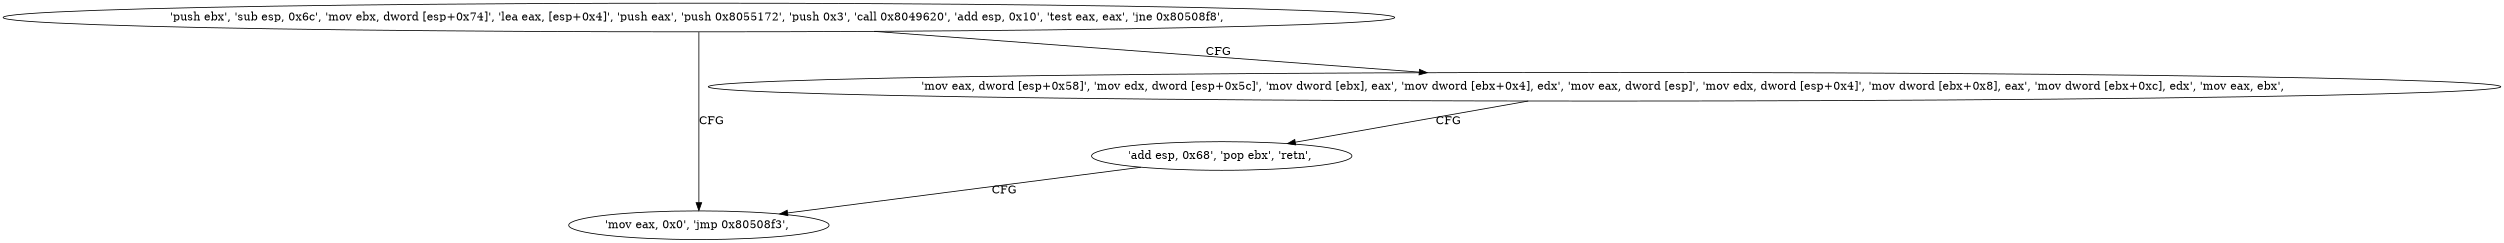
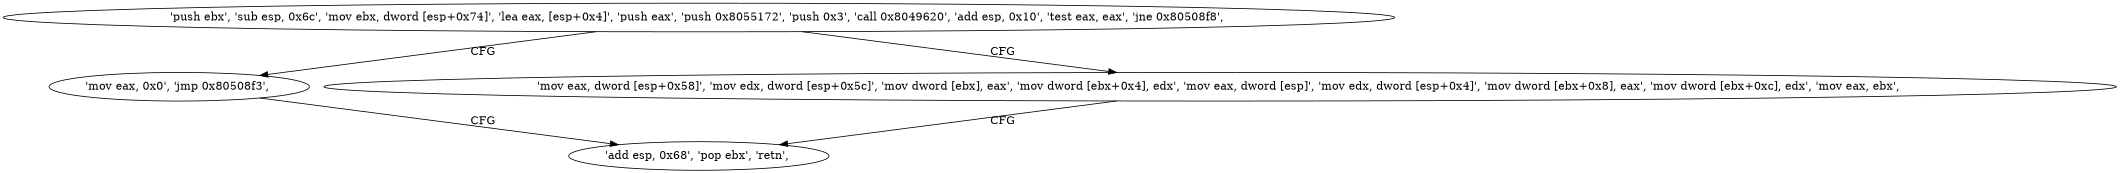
edge "'add esp, 0x68', 'pop ebx', 'retn'," -> "'mov eax, 0x0', 'jmp 0x80508f3',": reversed
